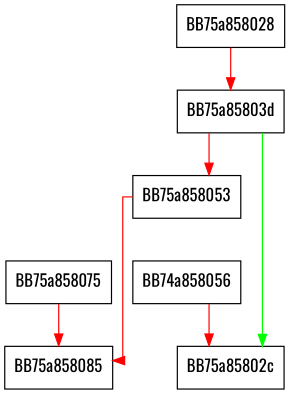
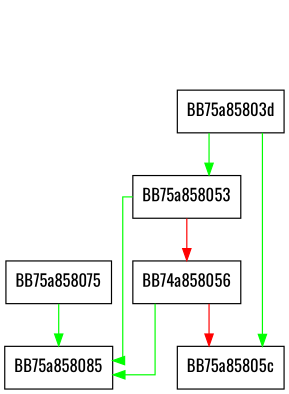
node "BB75a858028": removed
edge "BB75a85803d" -> "BB75a858053": color red -> green
edge "BB75a858053" -> "BB74a858056": added
edge "BB75a858053" -> "BB75a858085": color red -> green
edge "BB75a858075" -> "BB75a858085": color red -> green
edge "BB74a858056" -> "BB75a858085": added
node "BB75a85802c": label "BB75a85802c" -> "BB75a85805c"
